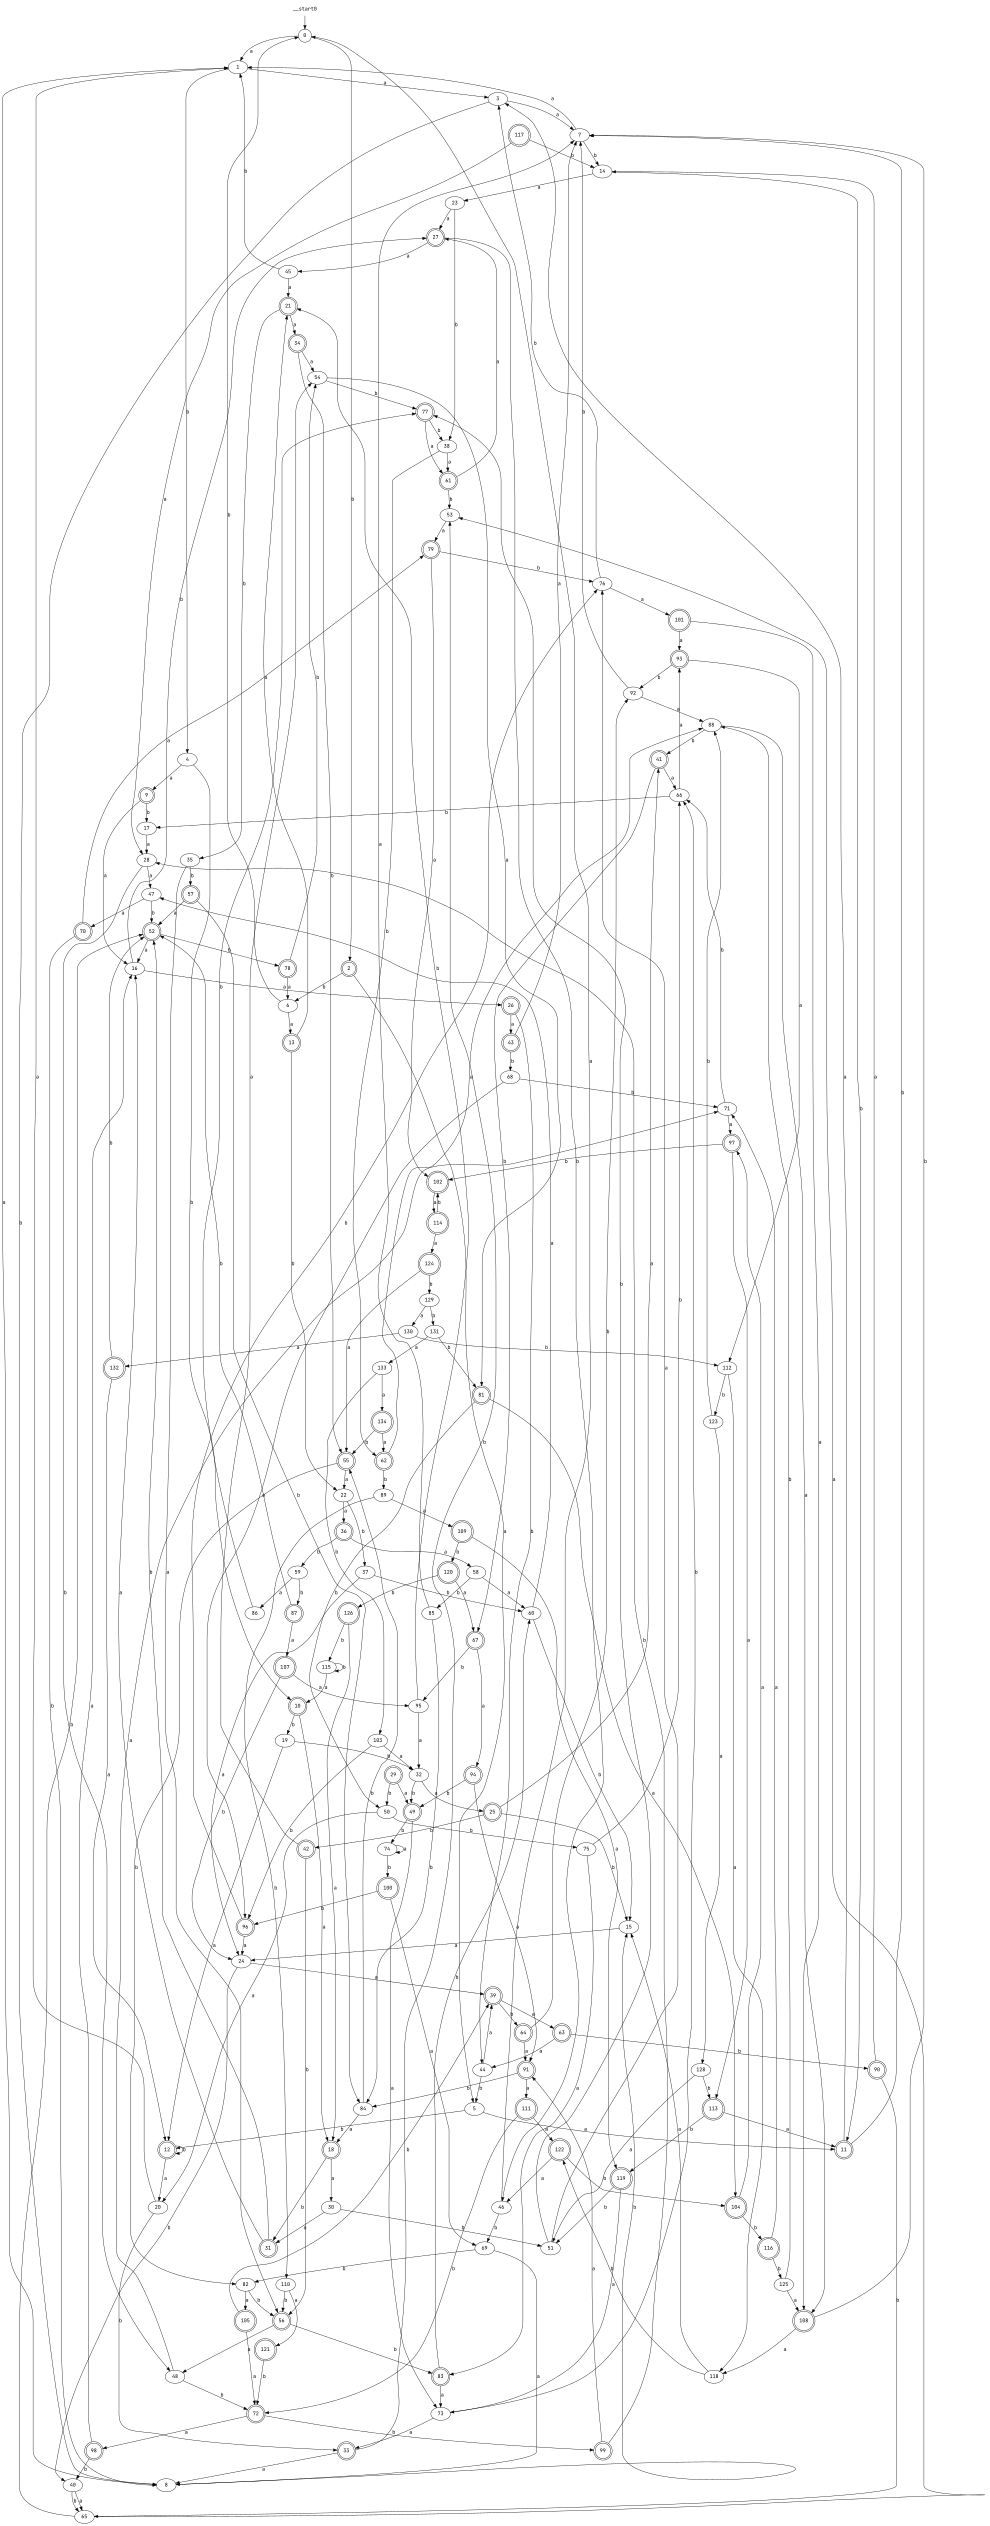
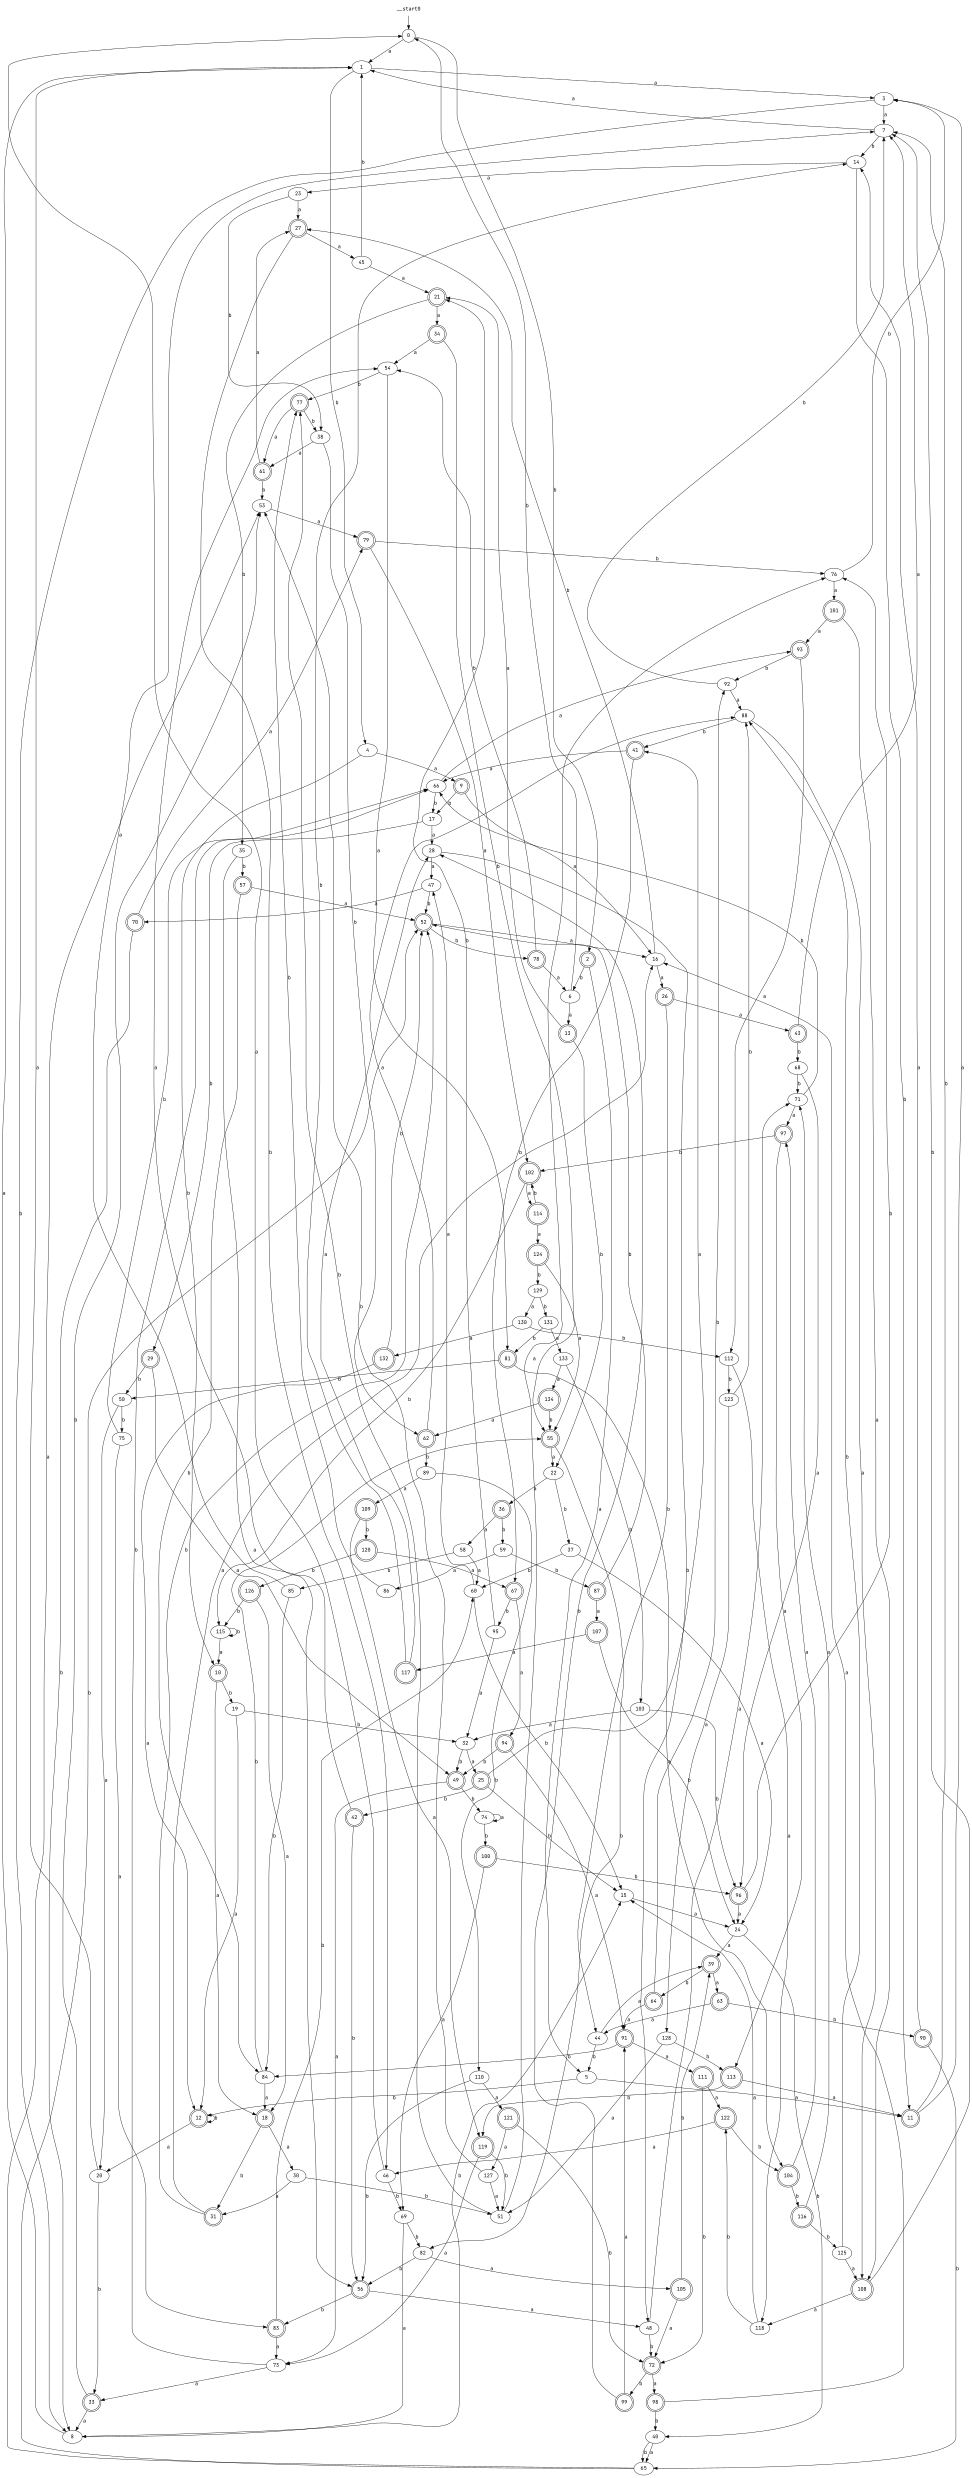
edge "17" -> "29": added, label "b"
edge "102" -> "115": added, label "b"
edge "107" -> "95": now "107" -> "117"
node "127": added
